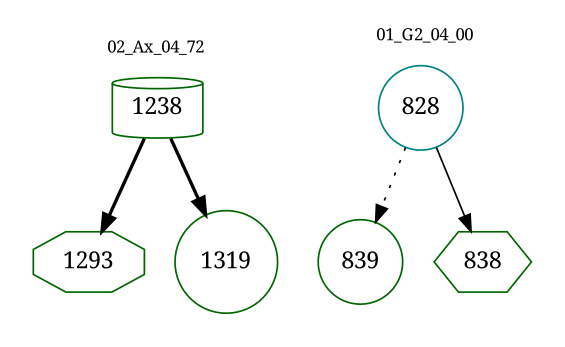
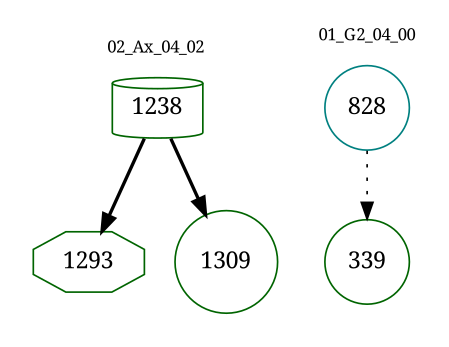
cluster "02_Ax_04_72": label "02_Ax_04_72" -> "02_Ax_04_02"
node "1319": label "1319" -> "1309"
node "839": label "839" -> "339"
node "838": removed
